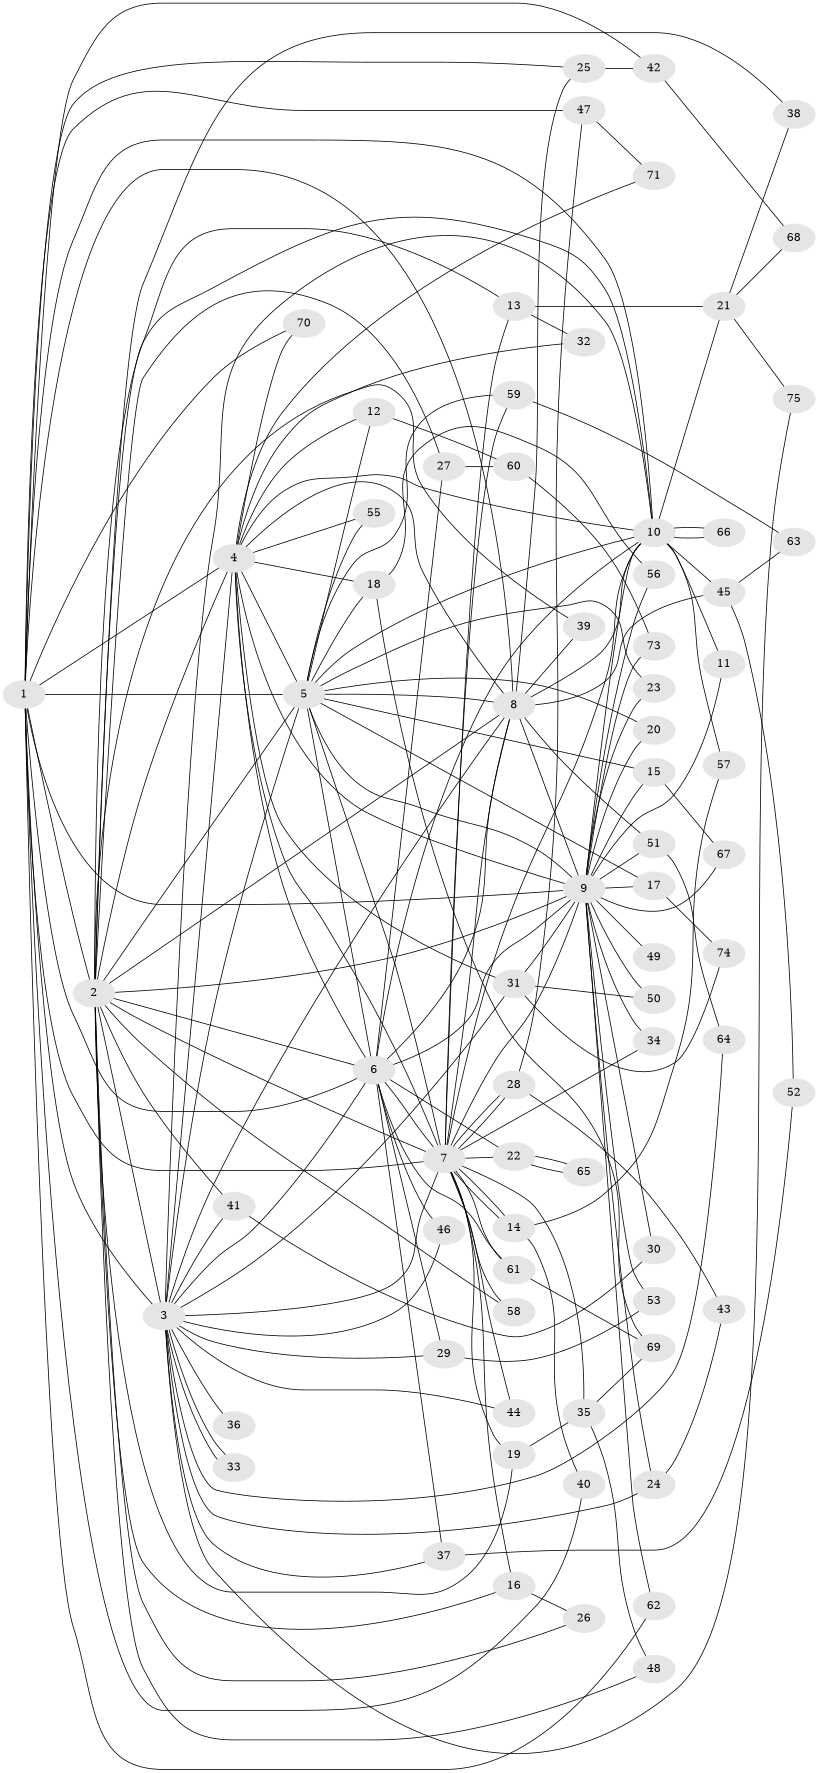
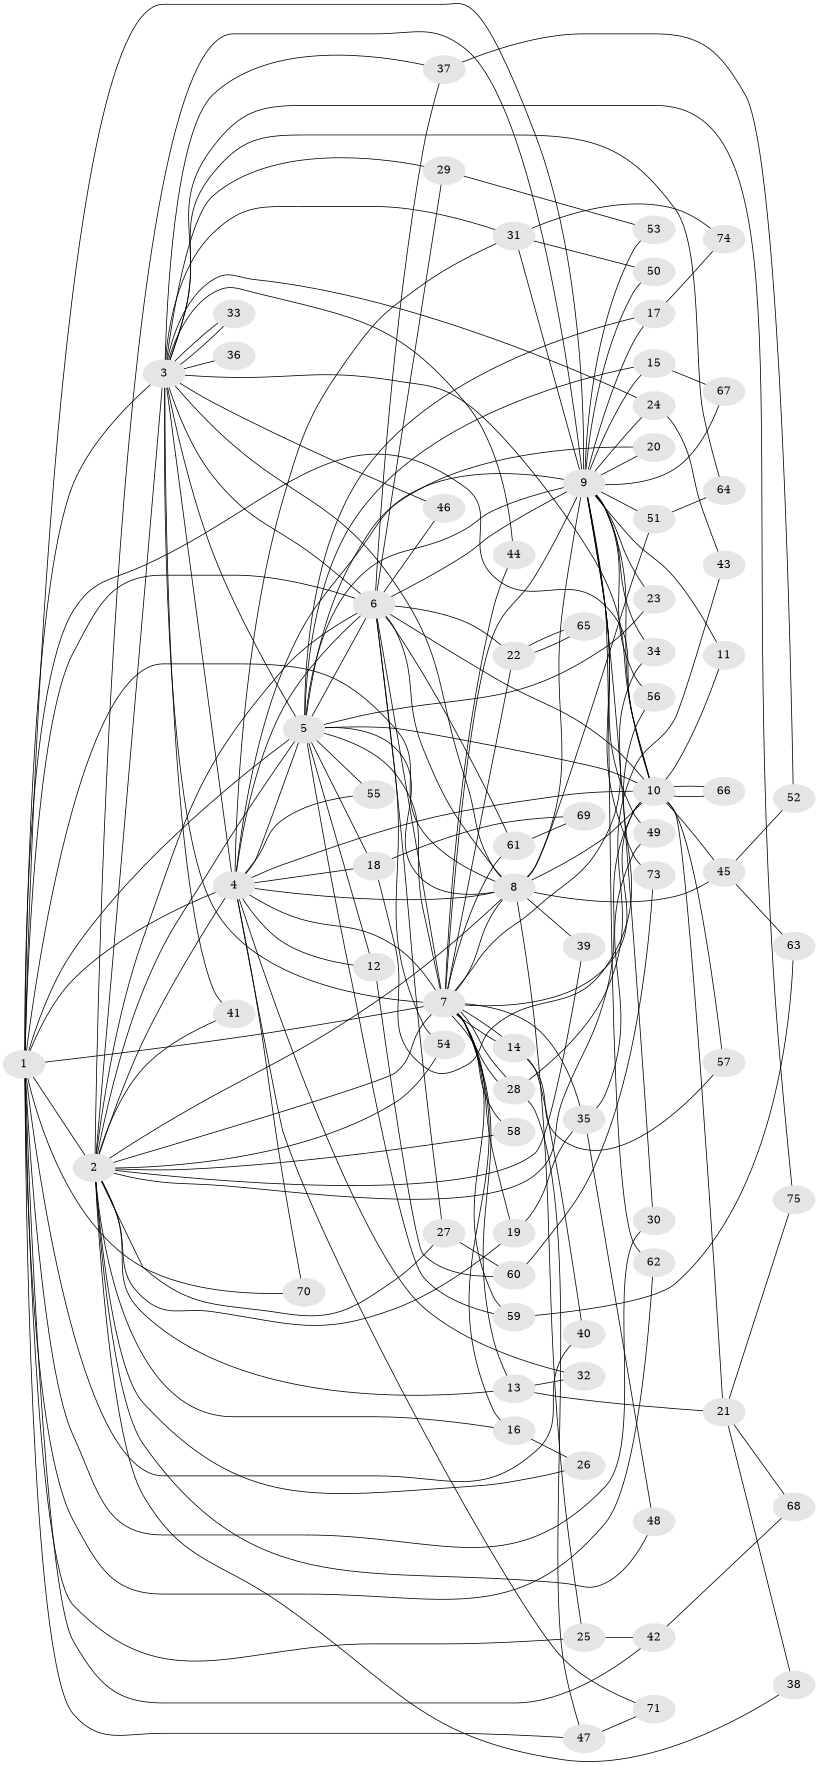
node "54": added
edge "41" -- "30": now "1" -- "30"
edge "69" -- "35": now "49" -- "35"
